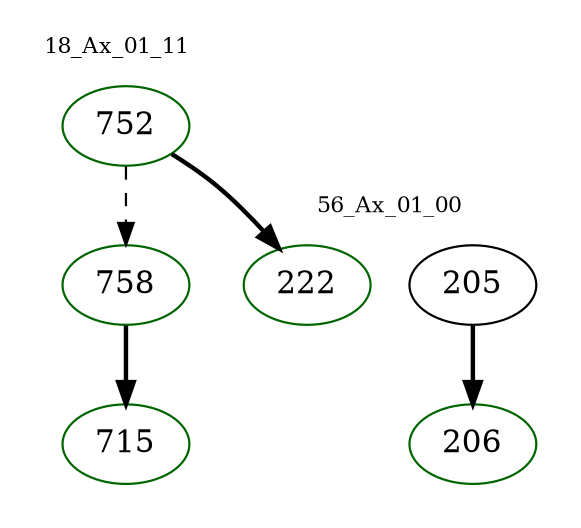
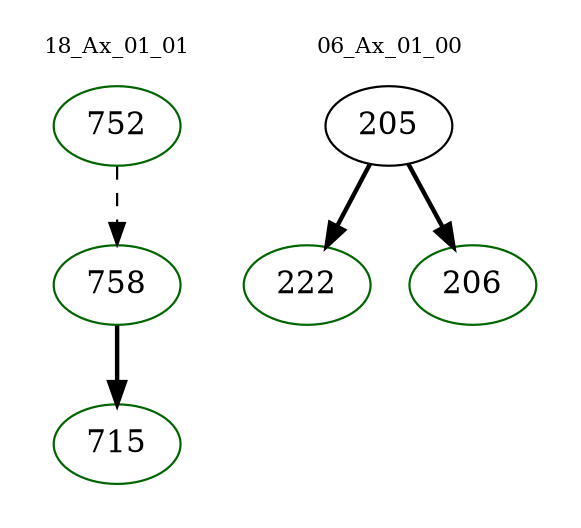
cluster "18_Ax_01_11": label "18_Ax_01_11" -> "18_Ax_01_01"
edge "752" -> "222": now "205" -> "222"
cluster "56_Ax_01_00": label "56_Ax_01_00" -> "06_Ax_01_00"
